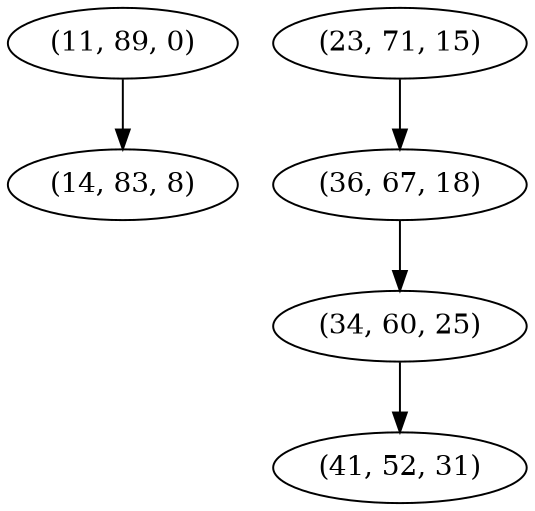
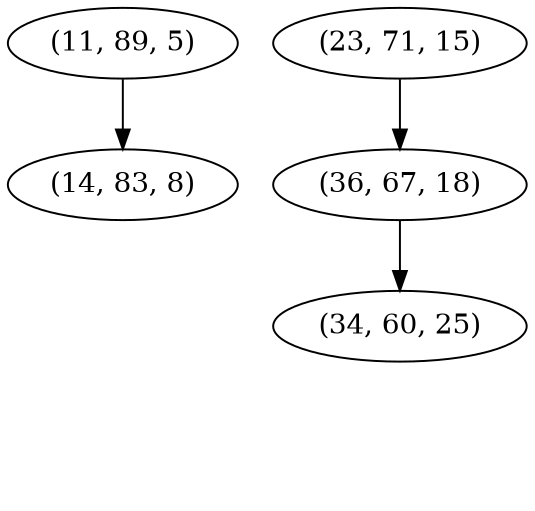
node "(11, 89, 0)": label "(11, 89, 0)" -> "(11, 89, 5)"
node "(41, 52, 31)": removed
